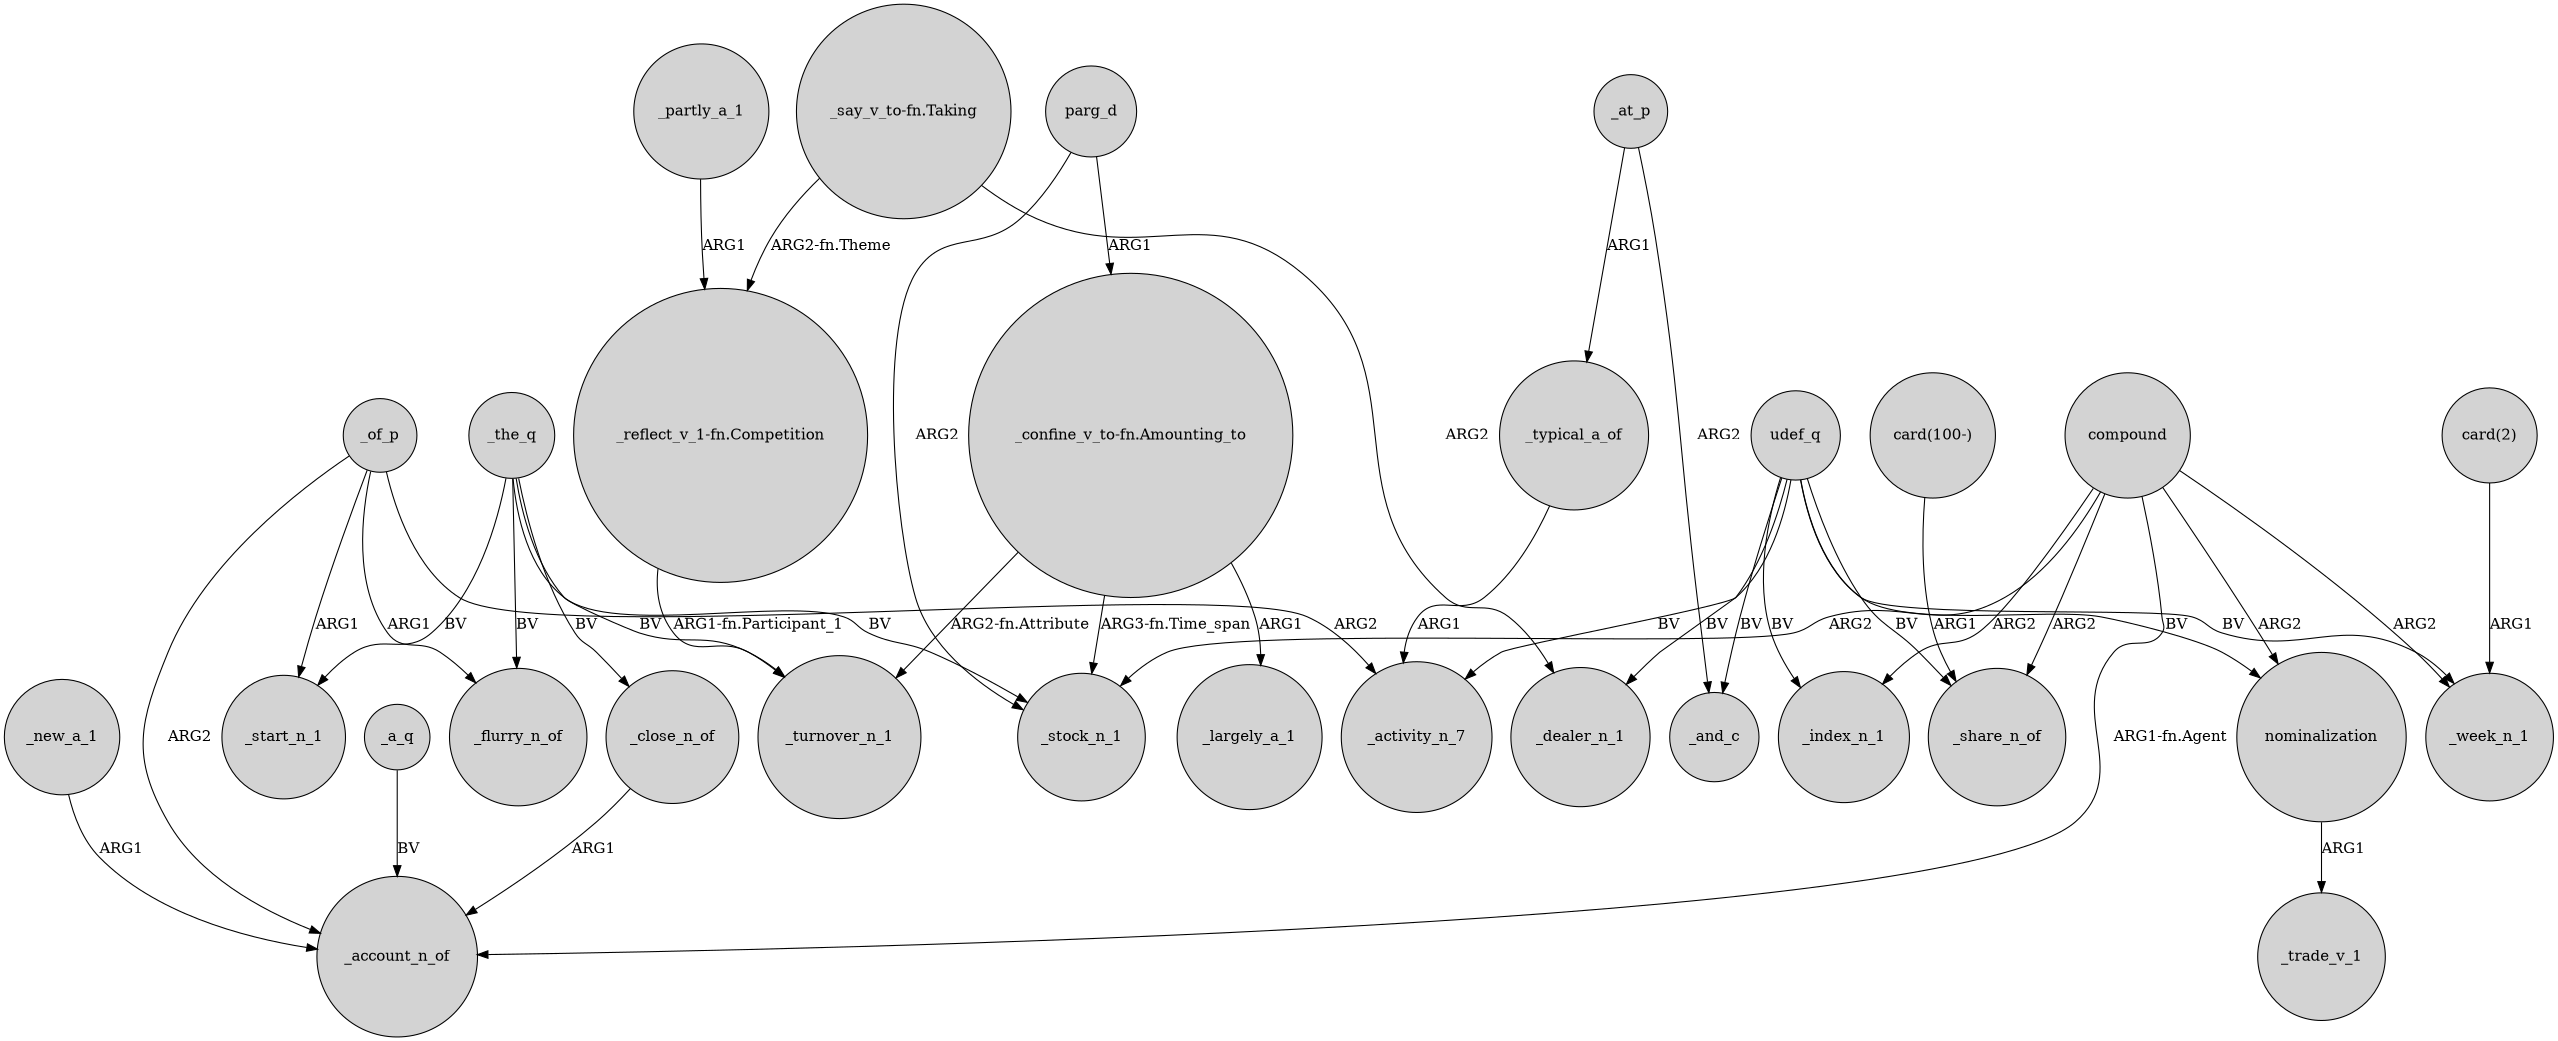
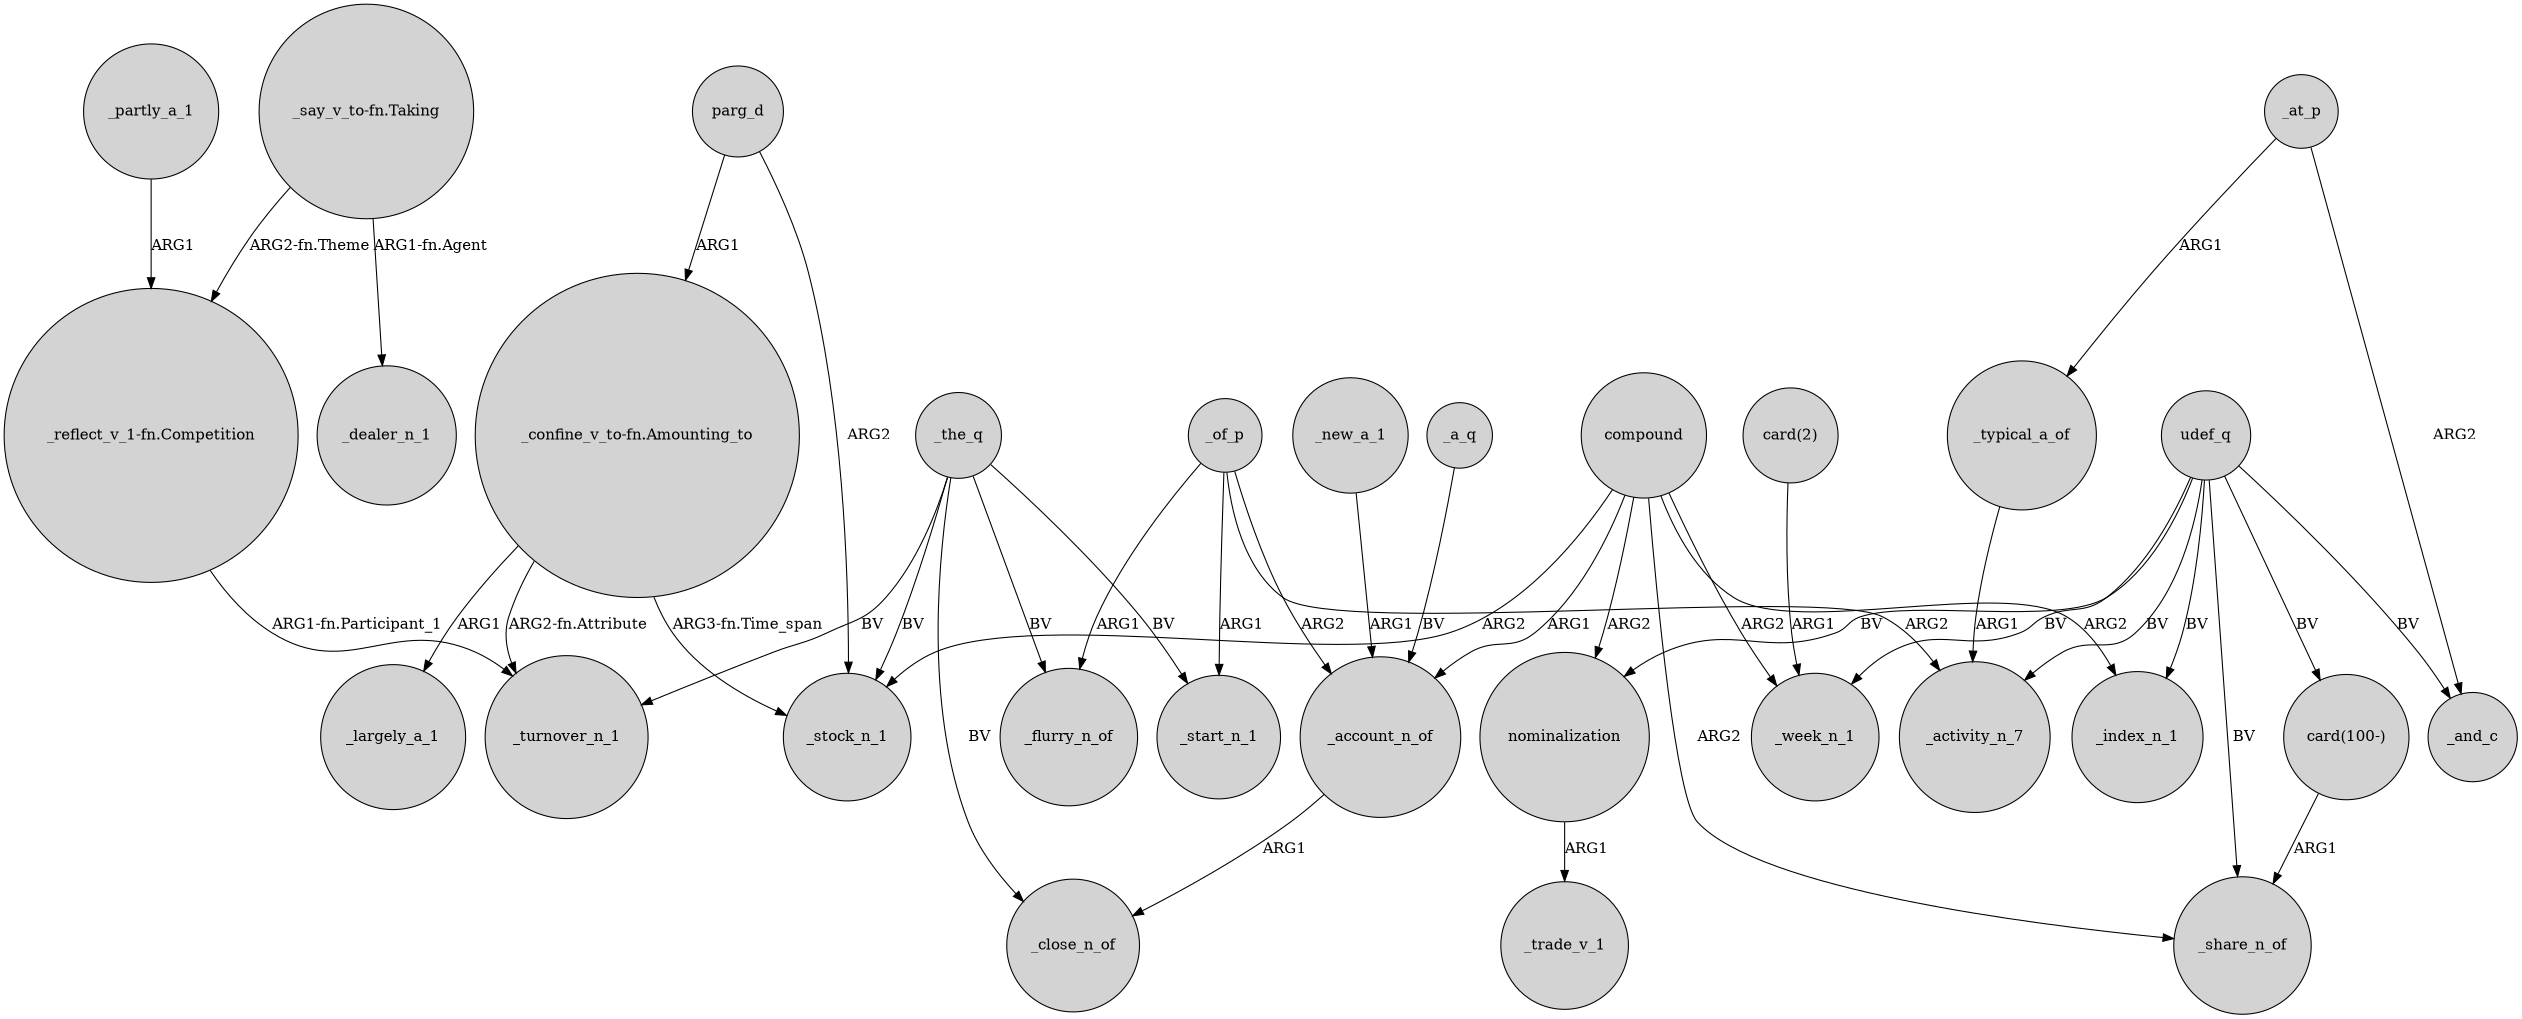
edge "_say_v_to-fn.Taking" -> "_dealer_n_1": label "ARG2" -> "ARG1-fn.Agent"
edge "udef_q" -> "_dealer_n_1": now "udef_q" -> "card(100-)"
edge "compound" -> "_account_n_of": label "ARG1-fn.Agent" -> "ARG1"
edge "_close_n_of" -> "_account_n_of": reversed
